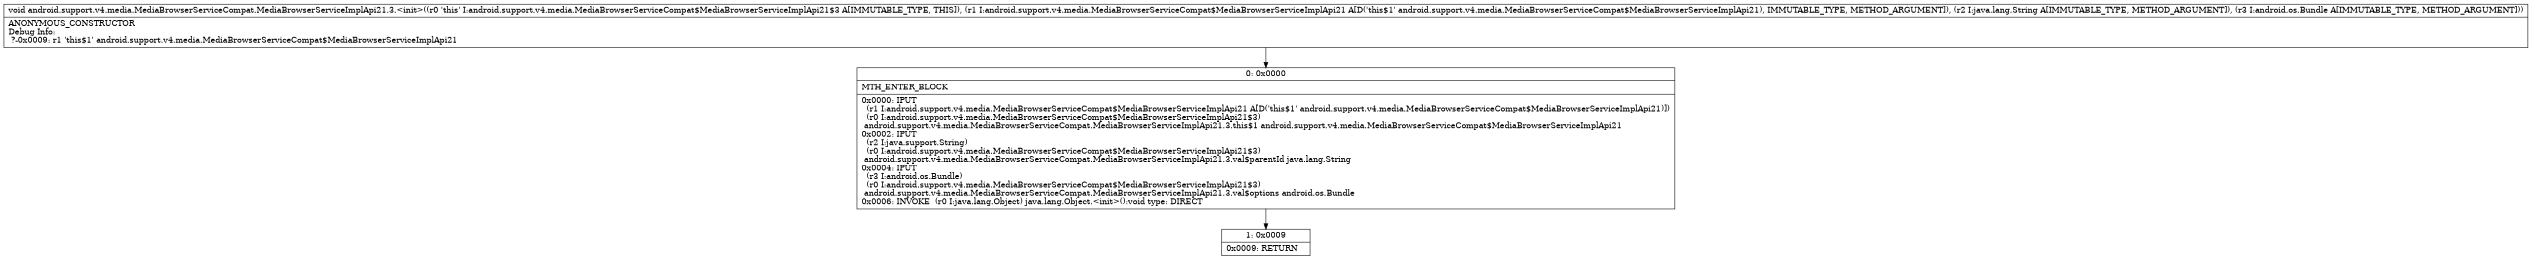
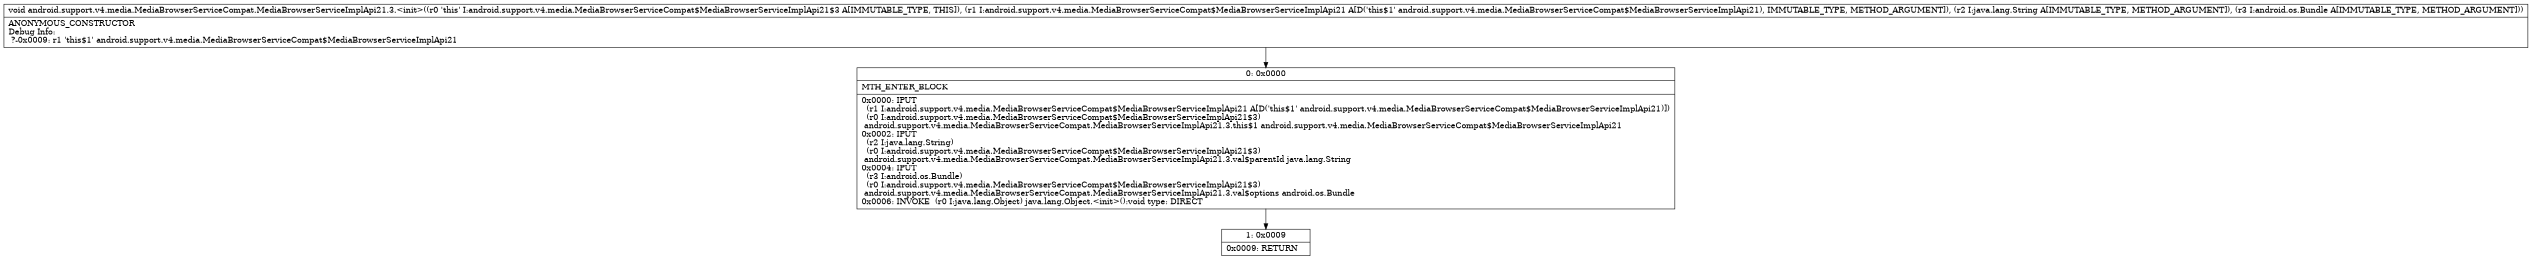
node "0: 0x0000": text "(r2 I:java.support.String)" -> "(r2 I:java.lang.String)"
